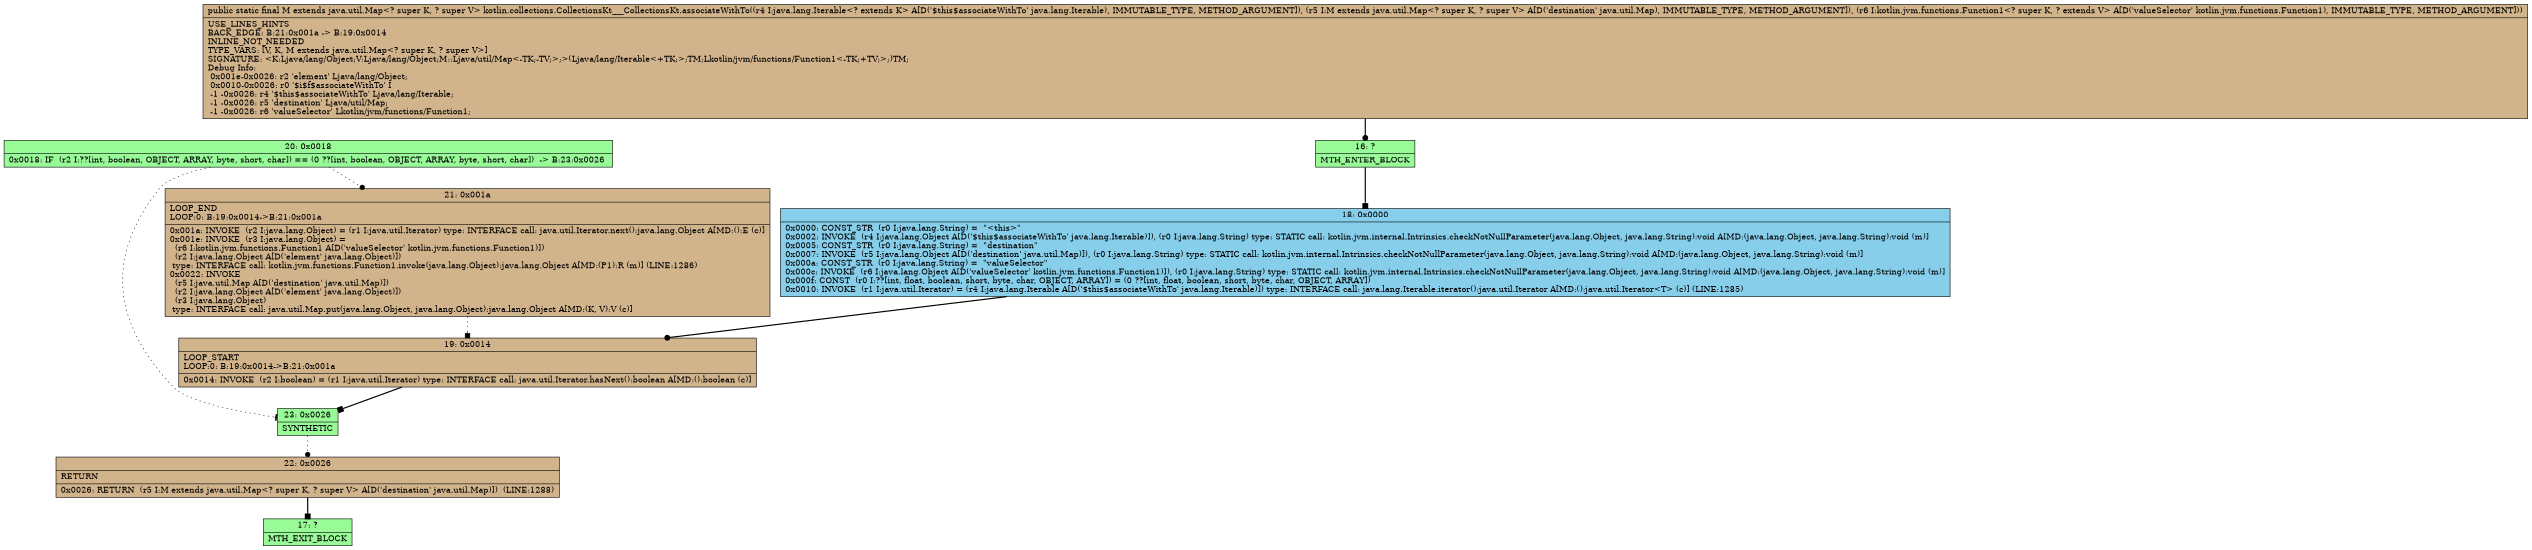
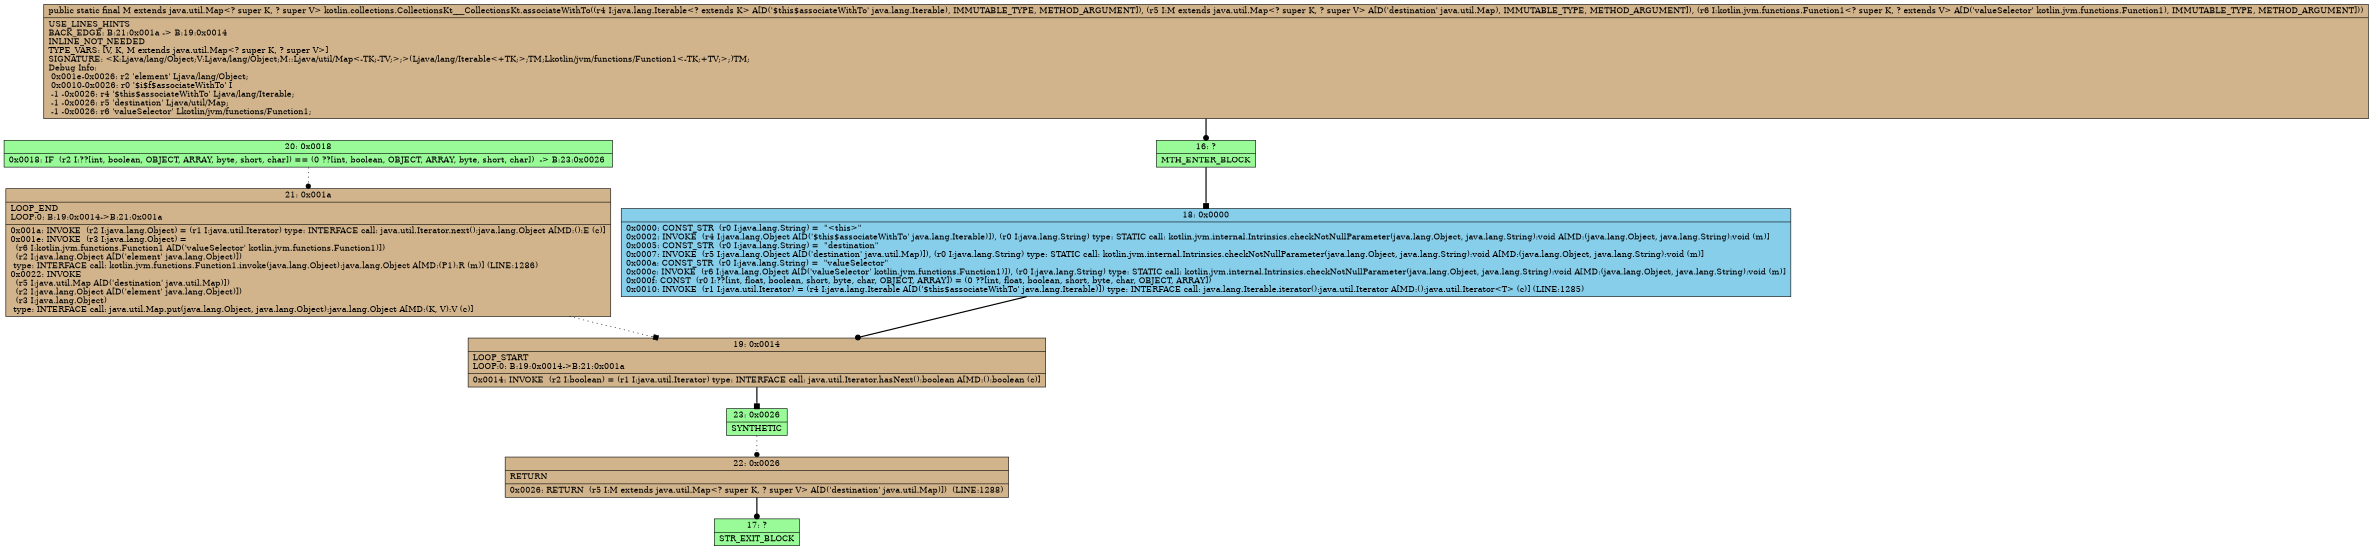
edge "20: 0x0018" -> "23: 0x0026": removed
edge "22: 0x0026" -> "17: ?": arrowhead box -> dot
node "17: ?": text "MTH_EXIT_BLOCK" -> "STR_EXIT_BLOCK"
